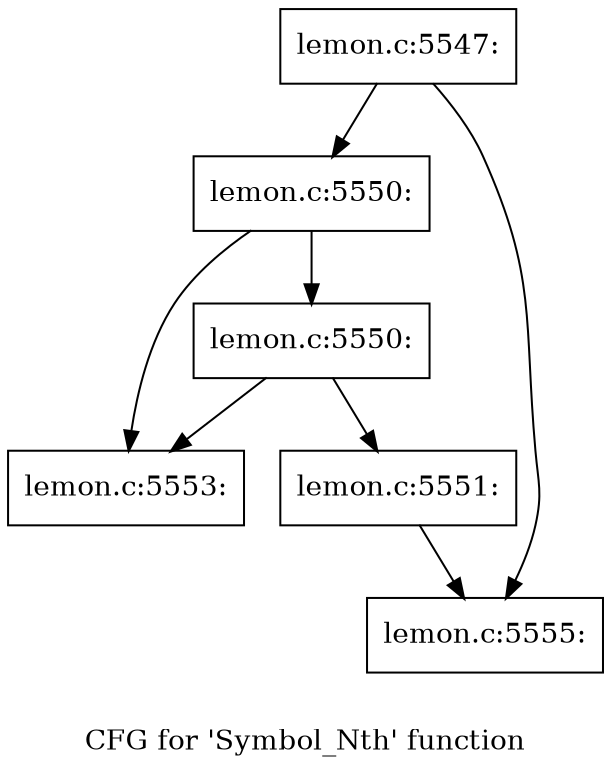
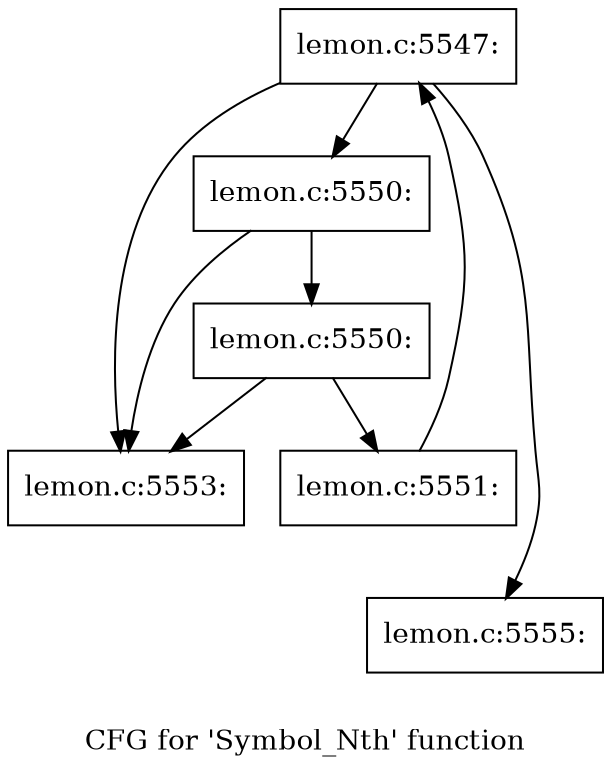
edge "lemon.c:5547:" -> "lemon.c:5553:": added
edge "lemon.c:5551:" -> "lemon.c:5555:": now "lemon.c:5551:" -> "lemon.c:5547:"
